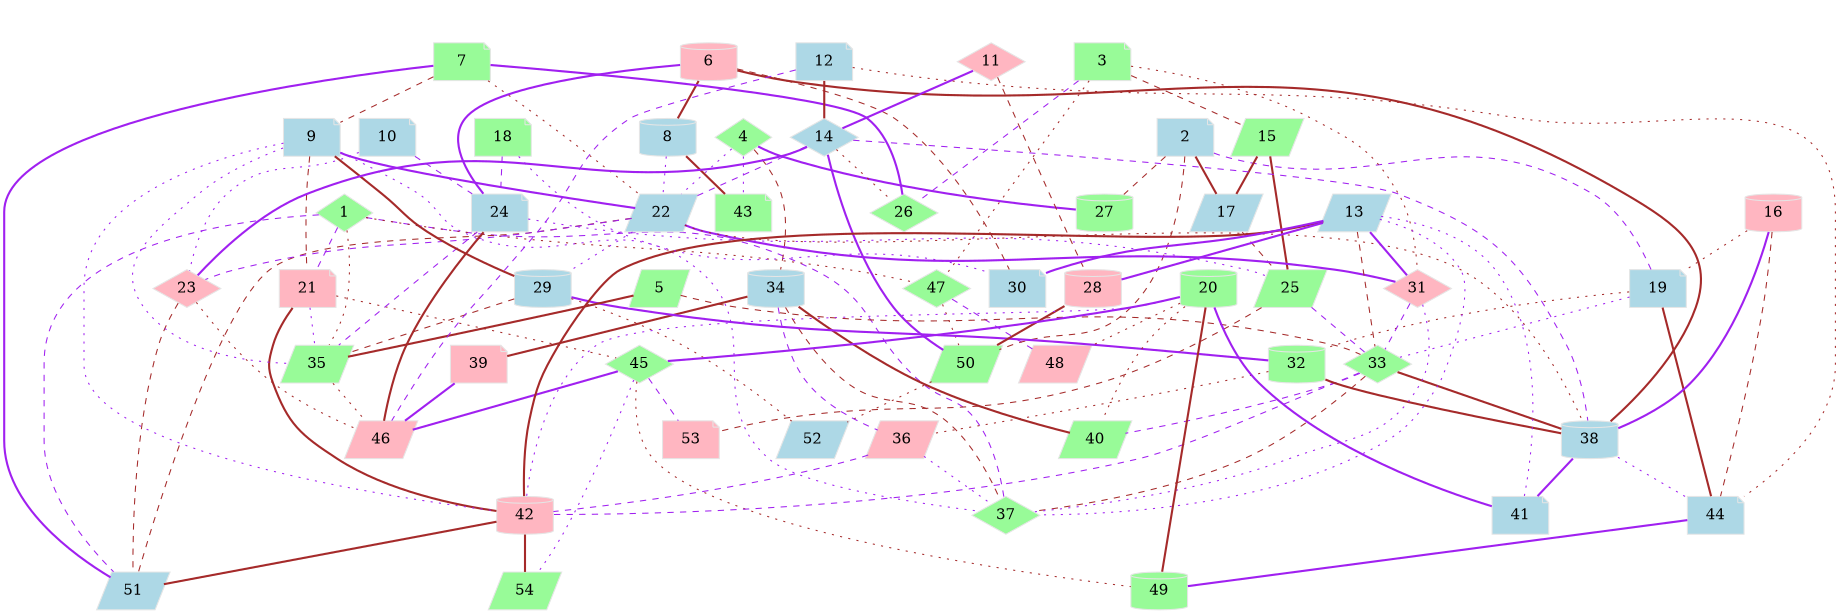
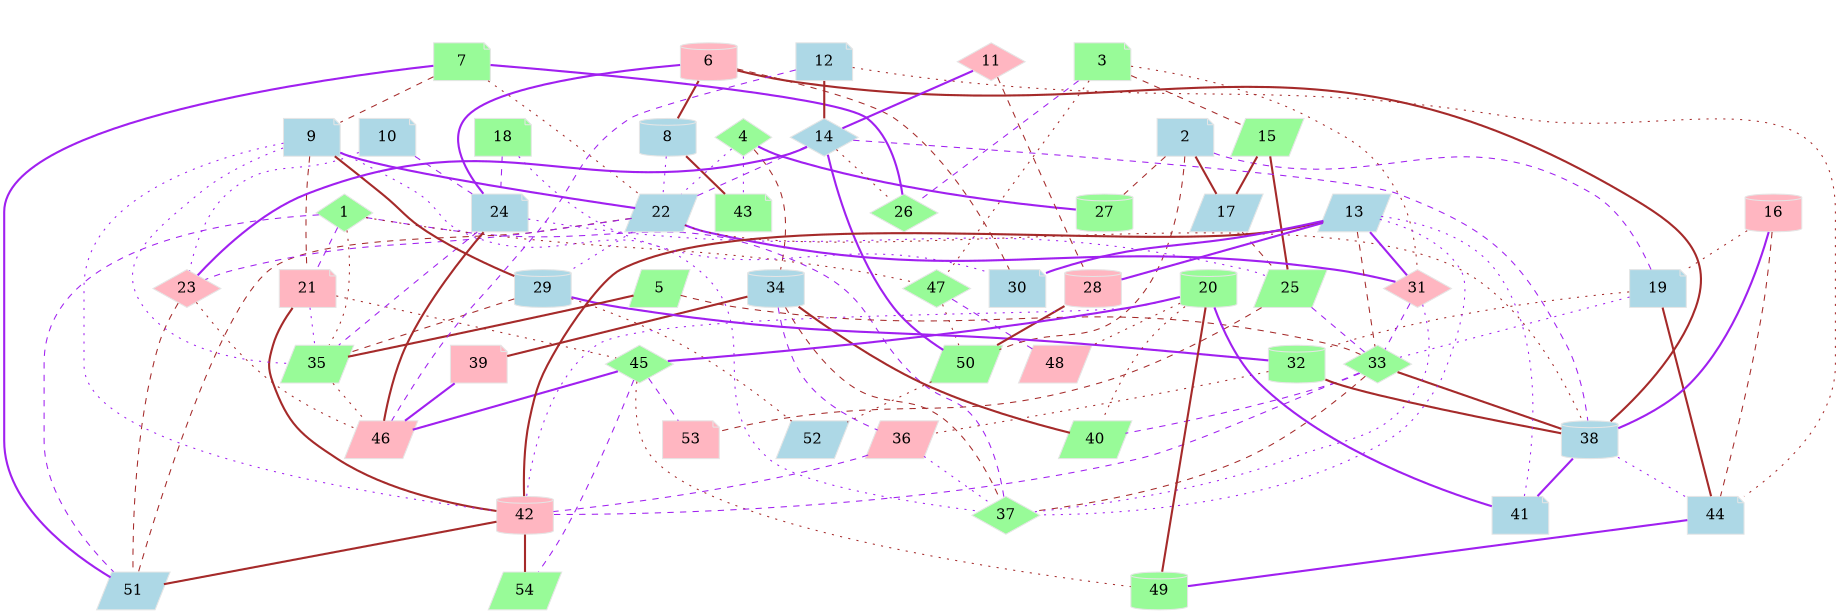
edge "45" -- "54": style dotted -> dashed
